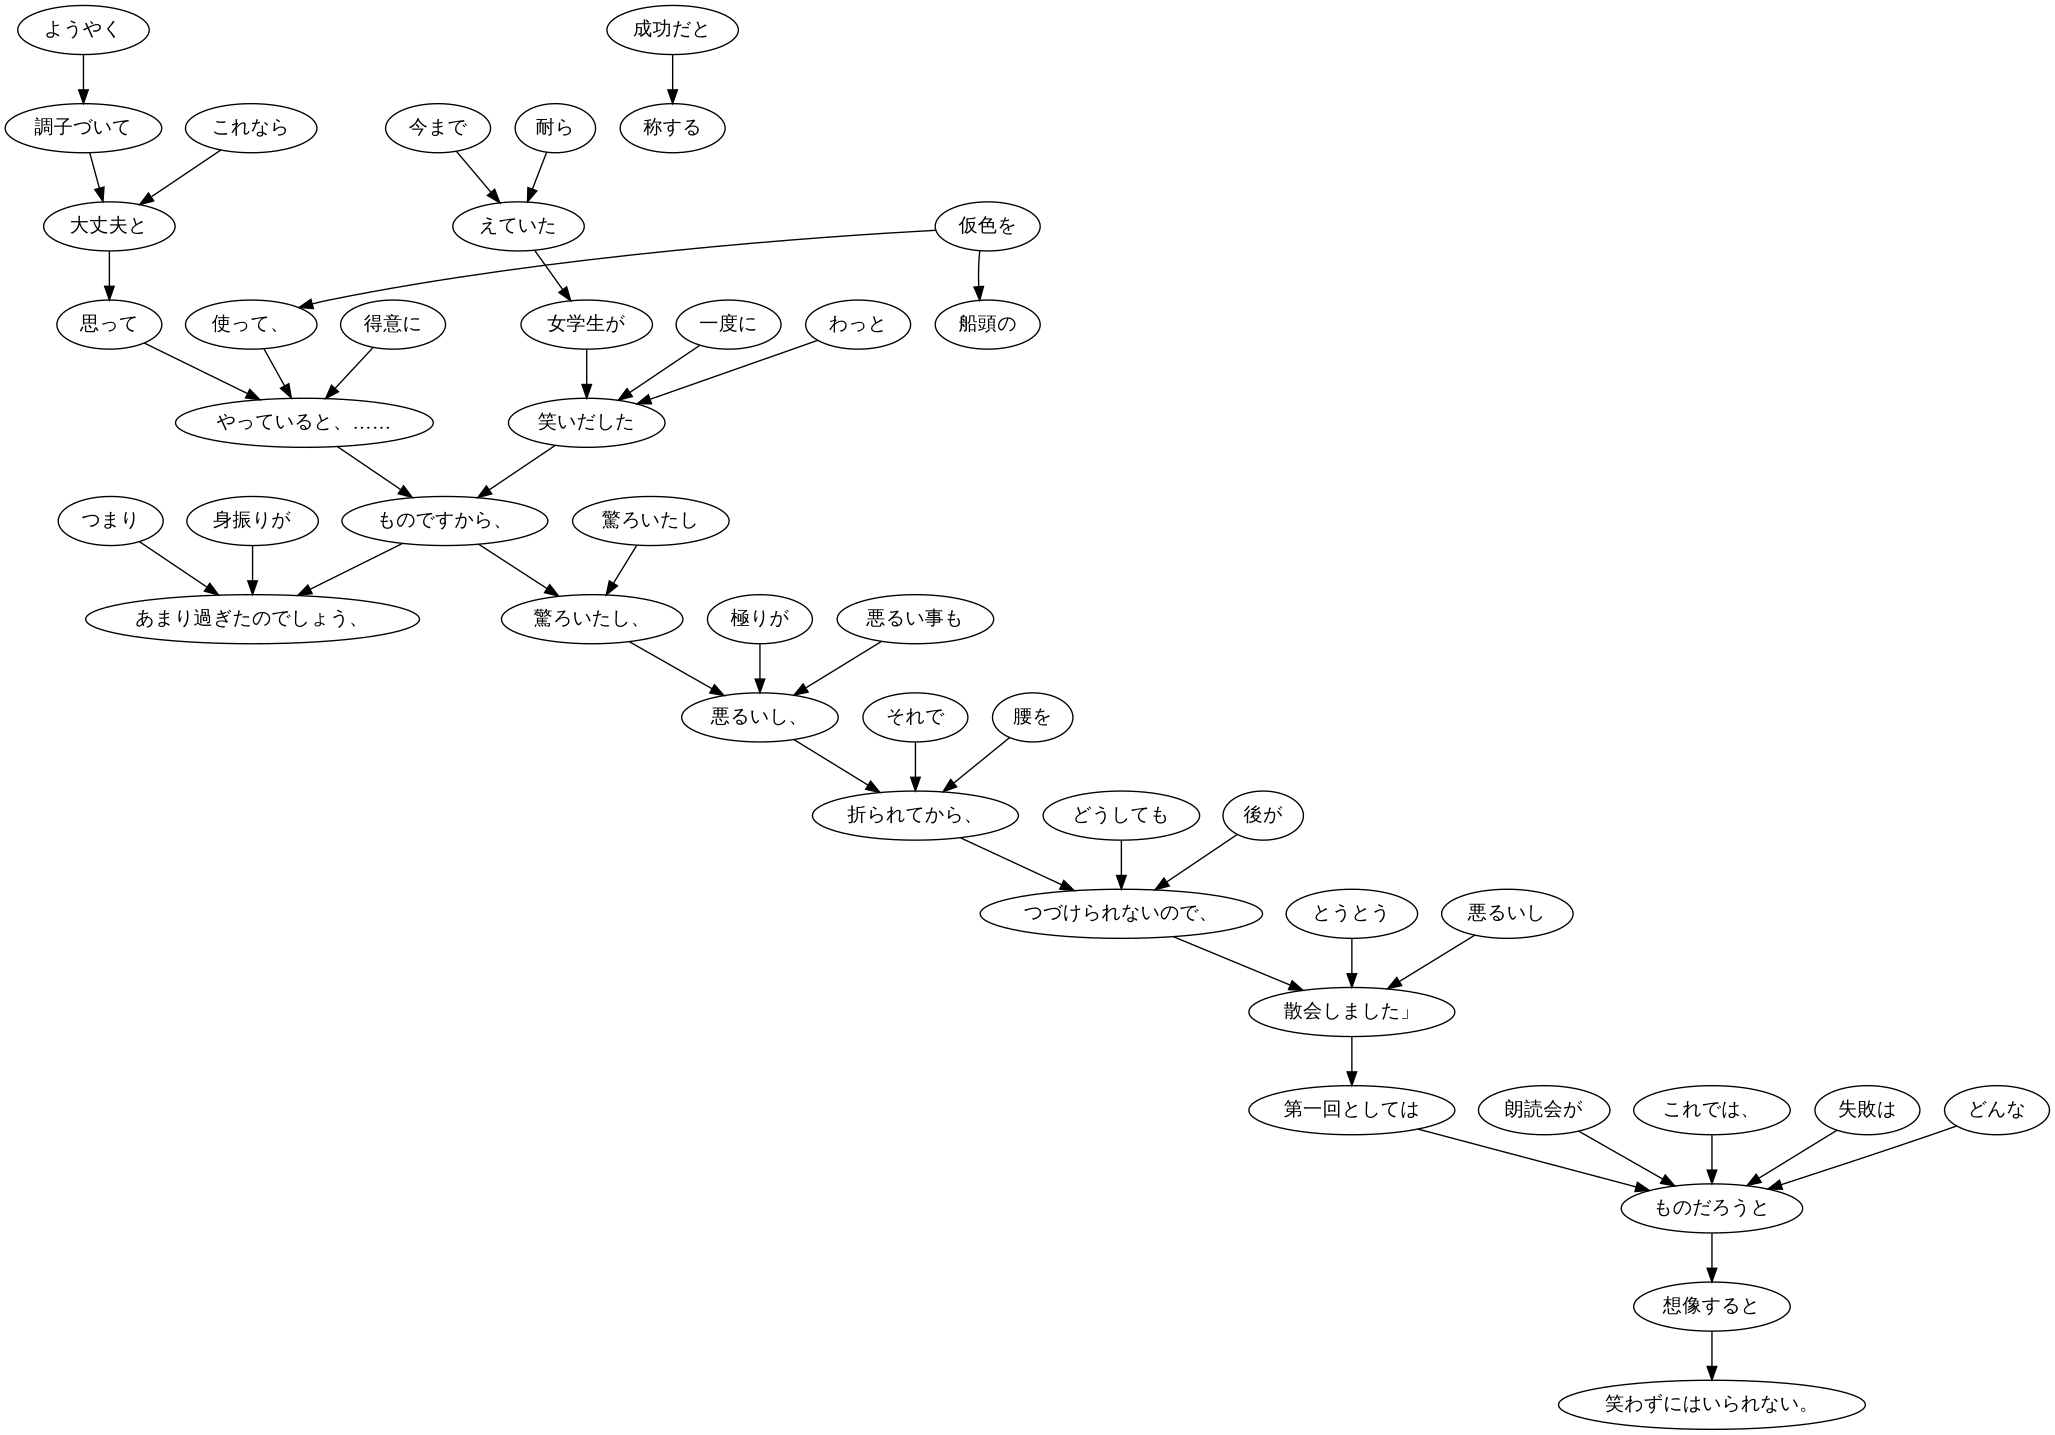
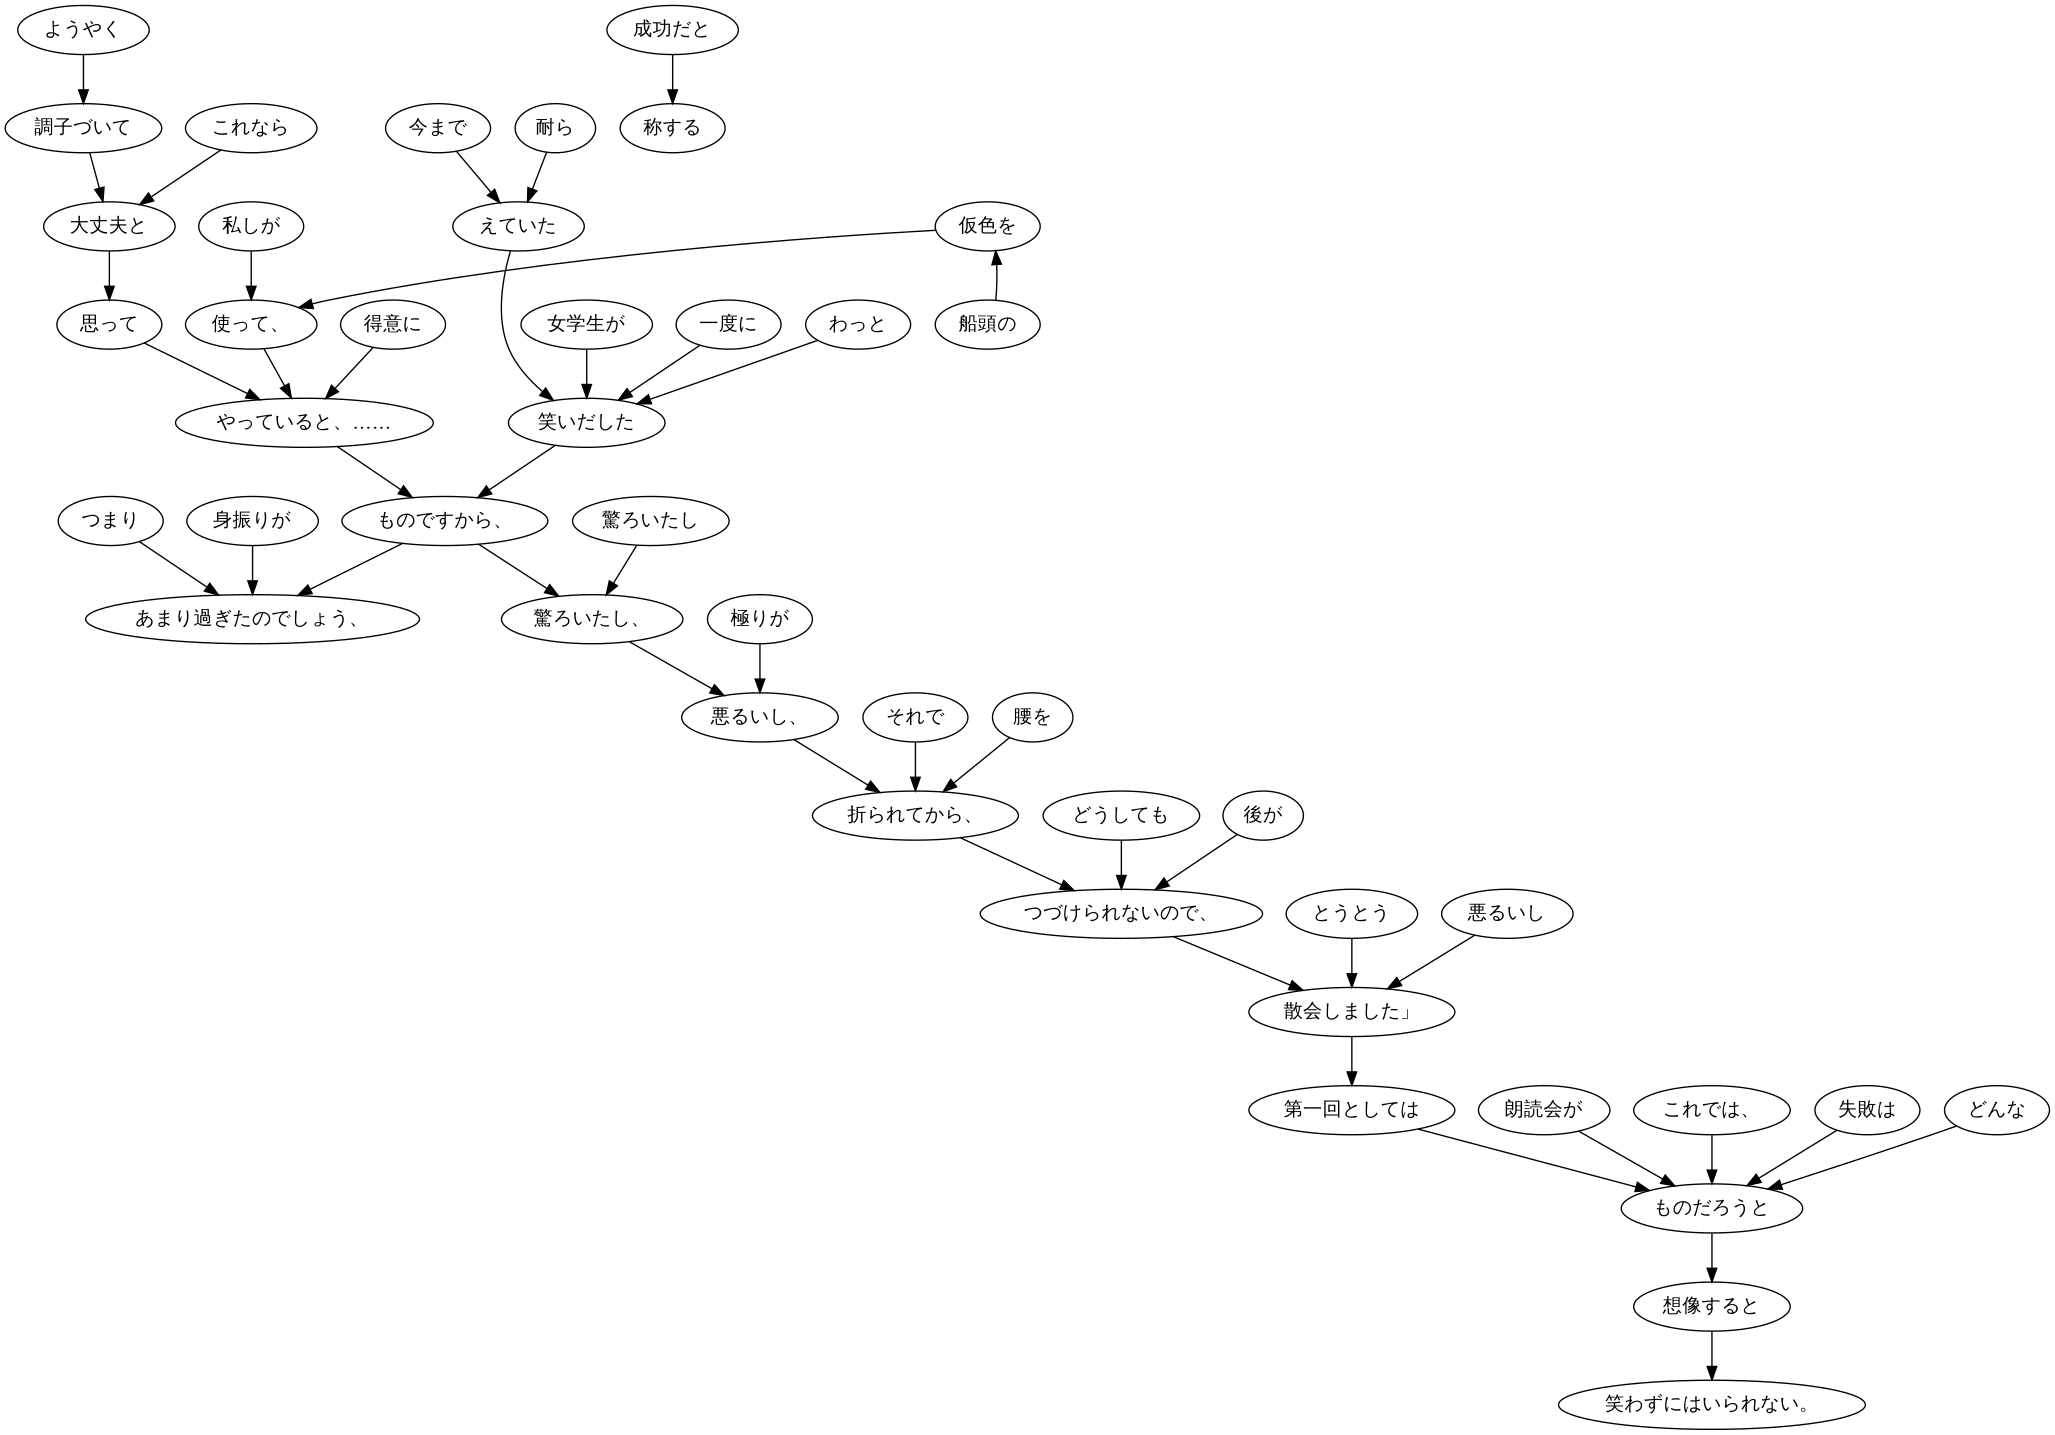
node "私しが": added
edge "仮色を" -> "船頭の": reversed
edge "えていた" -> "女学生が": now "えていた" -> "笑いだした"
node "悪るい事も": removed
